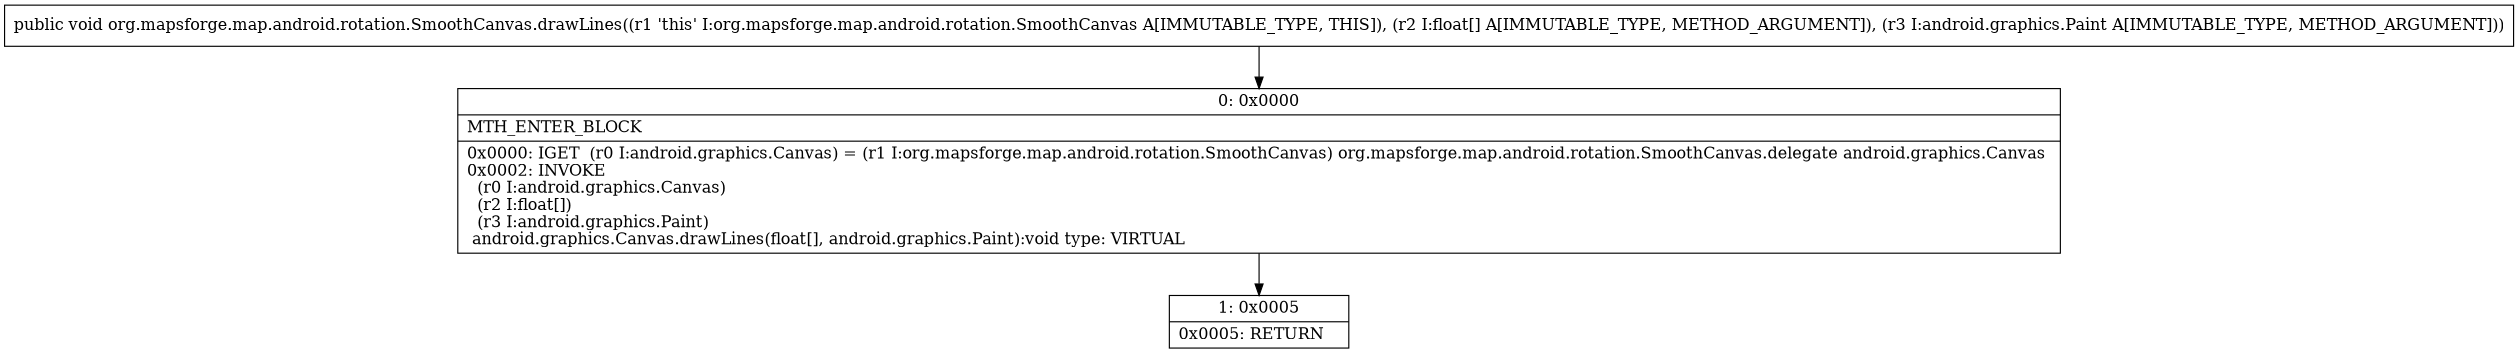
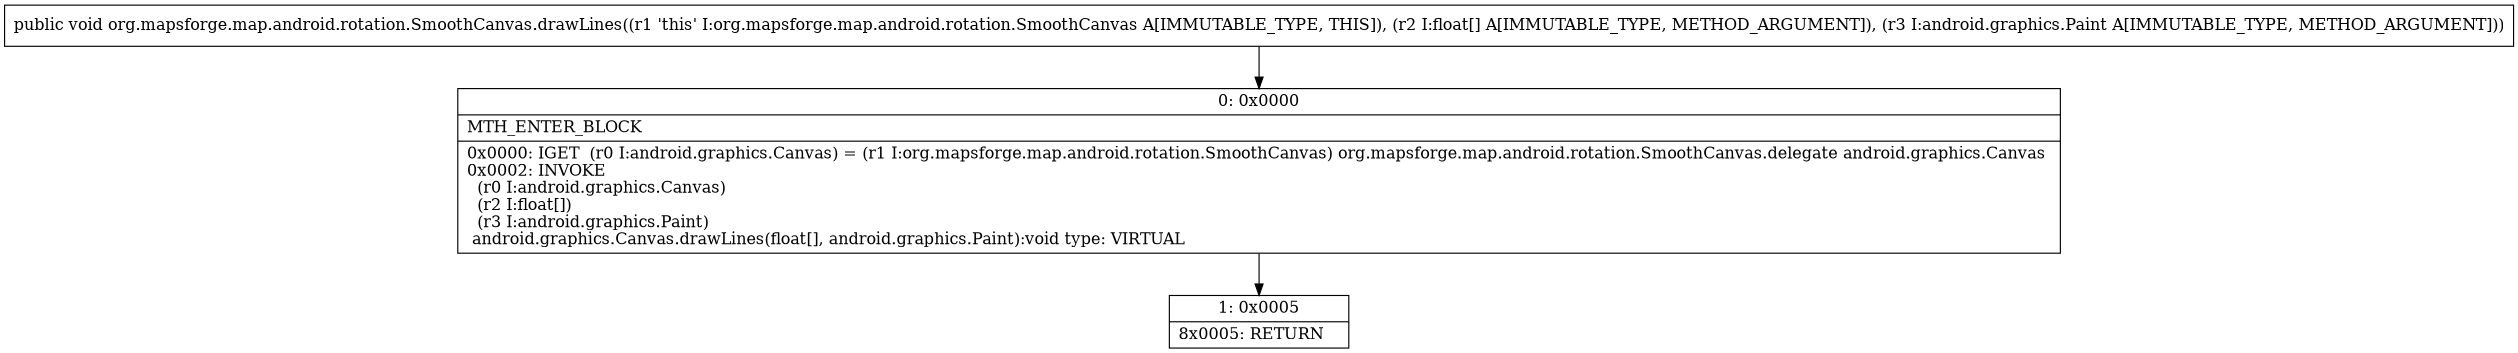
node "1: 0x0005": text "0x0005: RETURN" -> "8x0005: RETURN"
